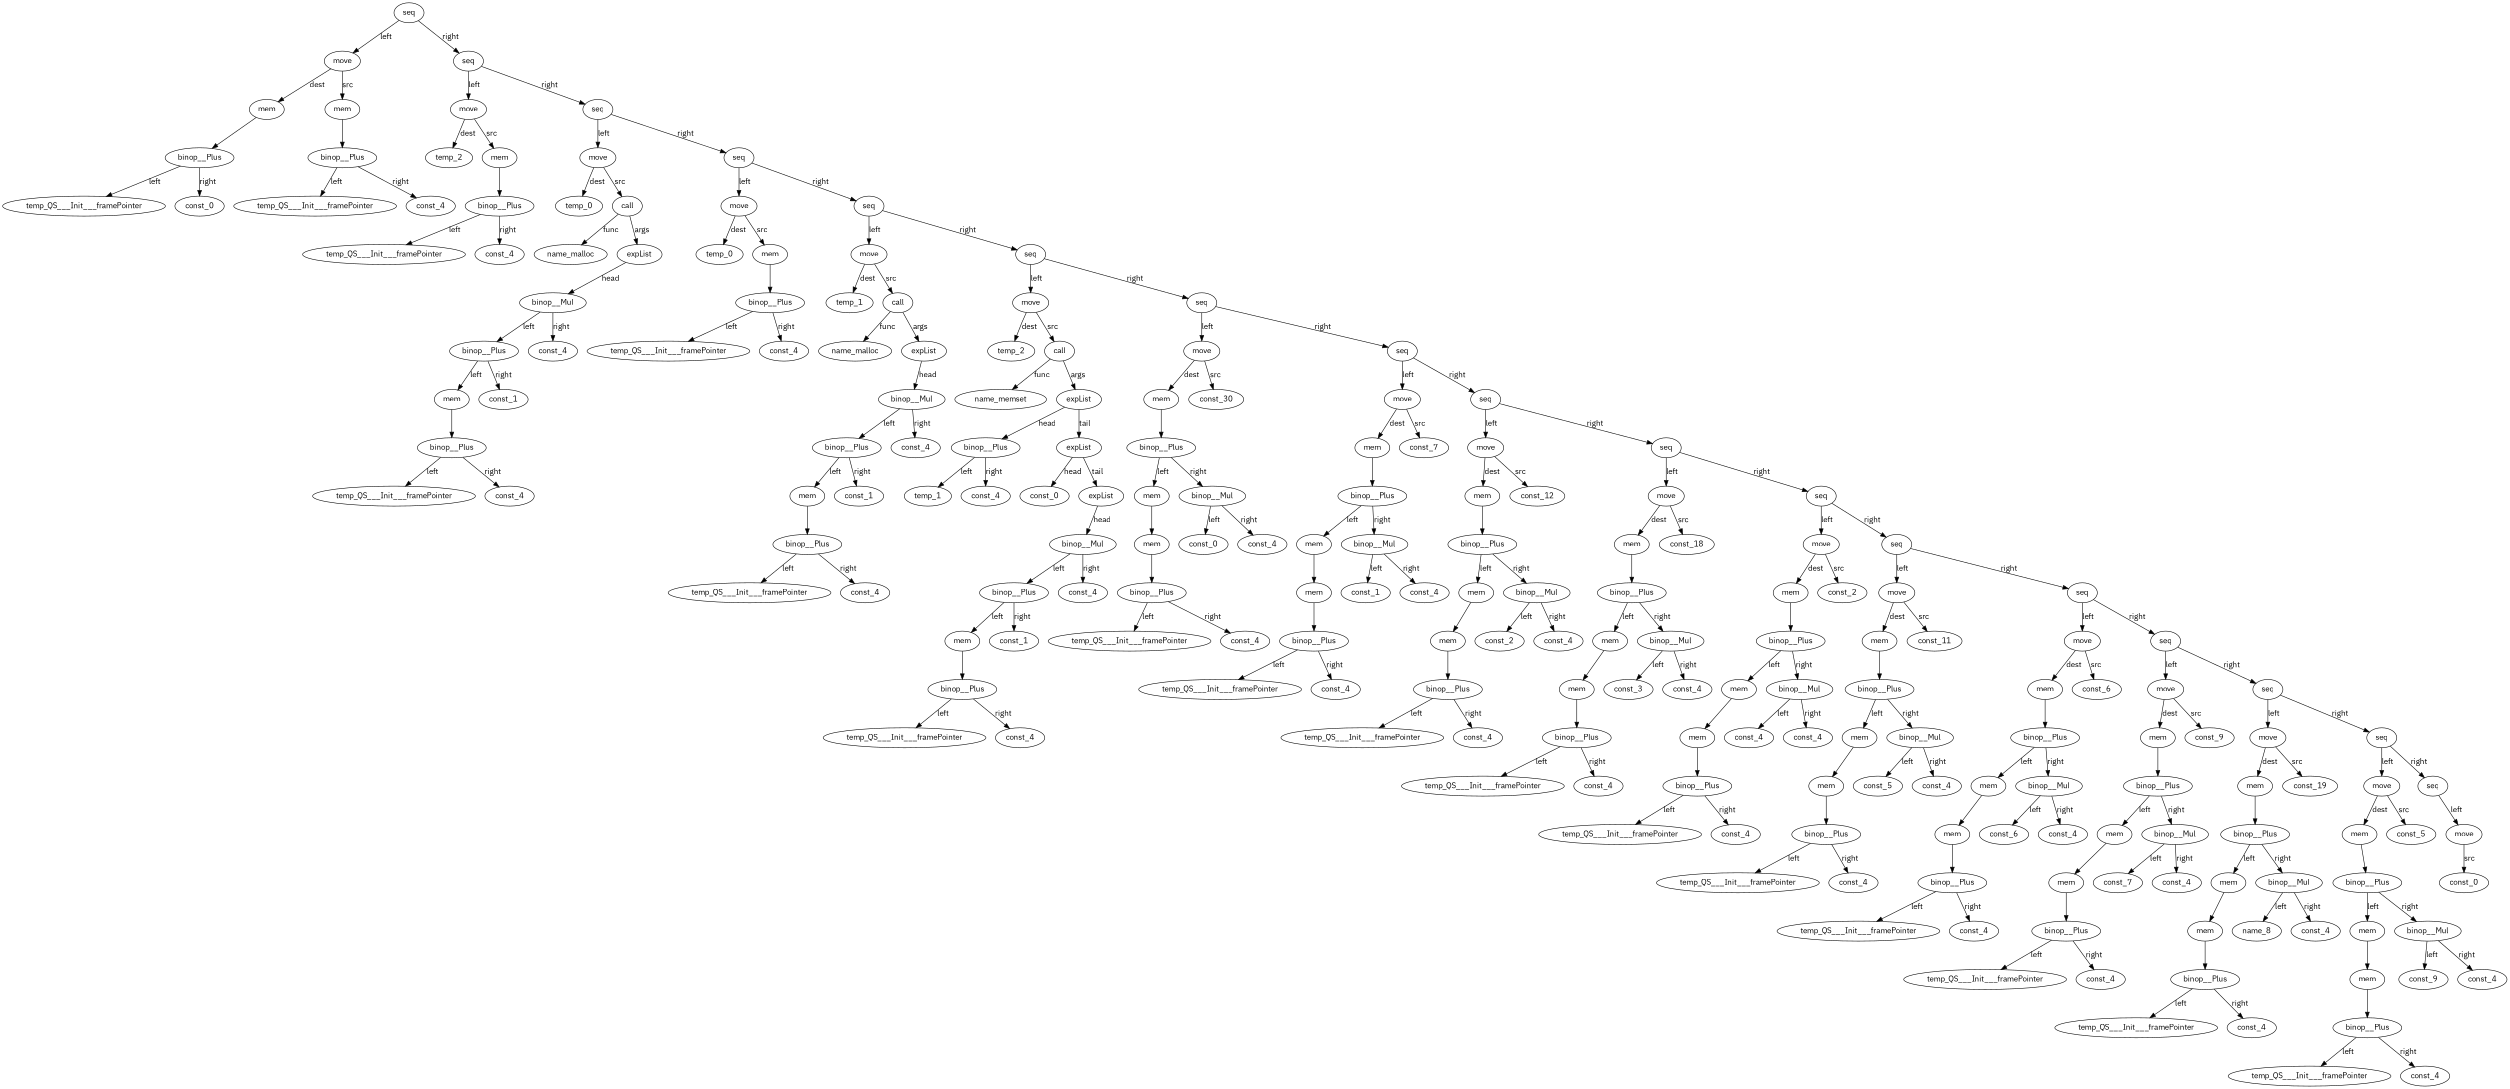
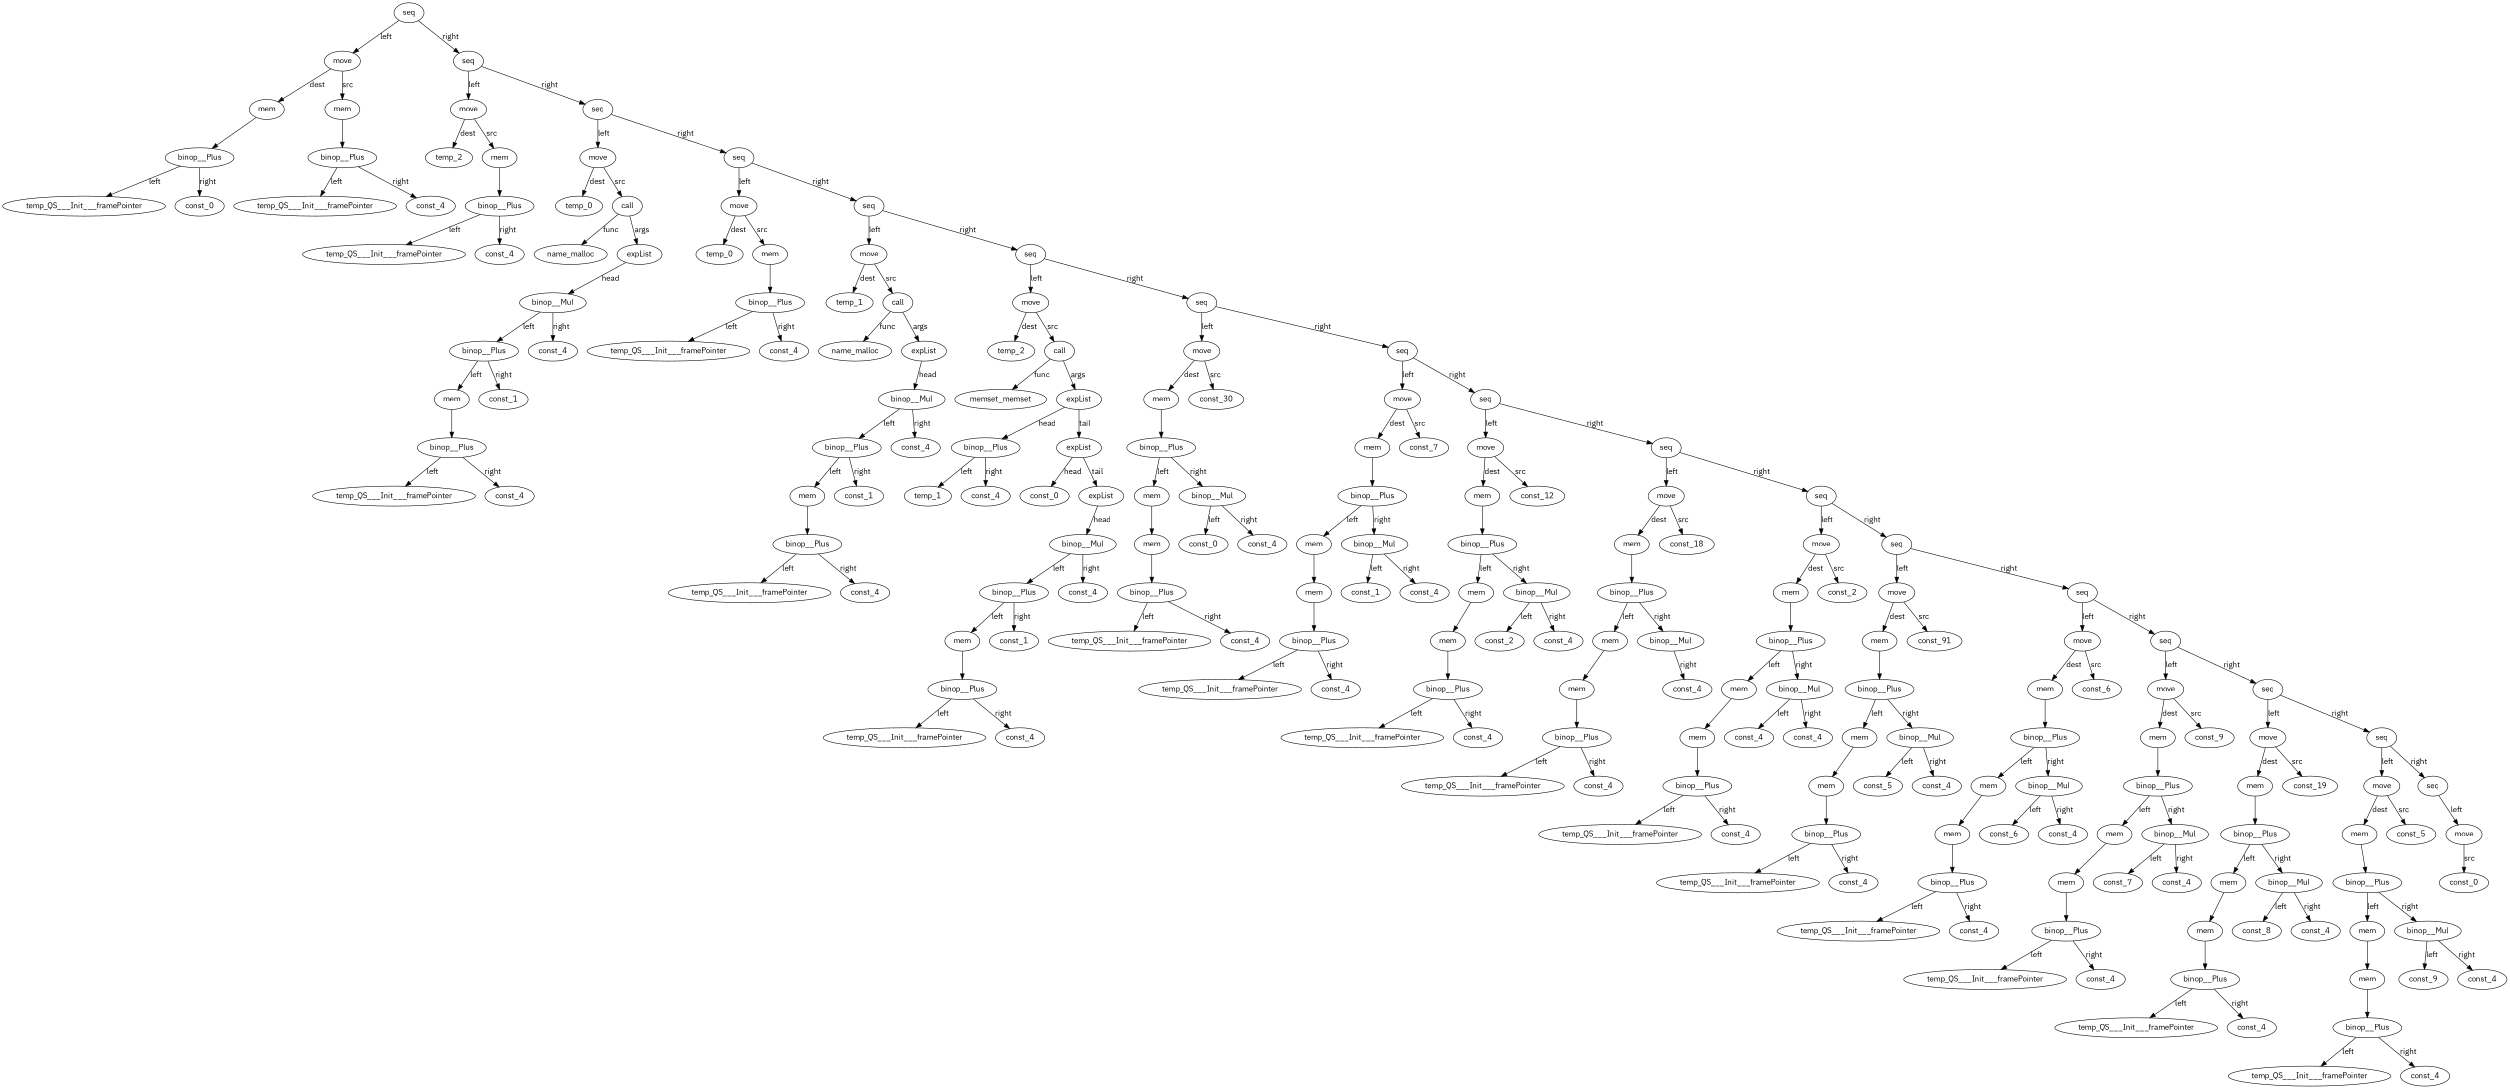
node "name_memset": label "name_memset" -> "memset_memset"
node "const_11": label "const_11" -> "const_91"
node "const_3": removed
node "name_8": label "name_8" -> "const_8"
